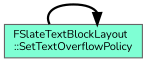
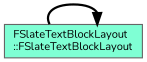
node "FSlateTextBlockLayout ::SetTextOverflowPolicy": label "FSlateTextBlockLayout ::SetTextOverflowPolicy" -> "FSlateTextBlockLayout ::FSlateTextBlockLayout"
